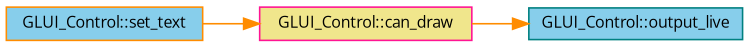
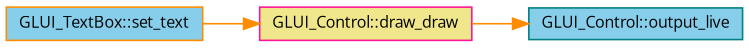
node "GLUI_Control::set_text": label "GLUI_Control::set_text" -> "GLUI_TextBox::set_text"
node "GLUI_Control::can_draw": label "GLUI_Control::can_draw" -> "GLUI_Control::draw_draw"
